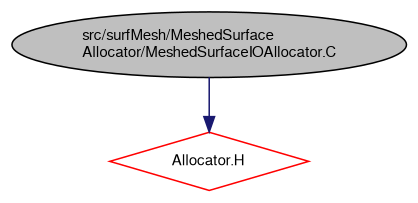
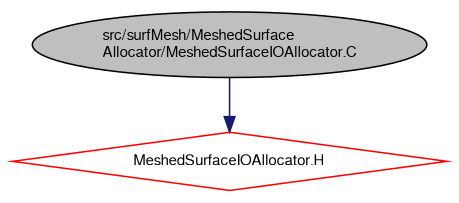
node "Allocator.H": label "Allocator.H" -> "MeshedSurfaceIOAllocator.H"
